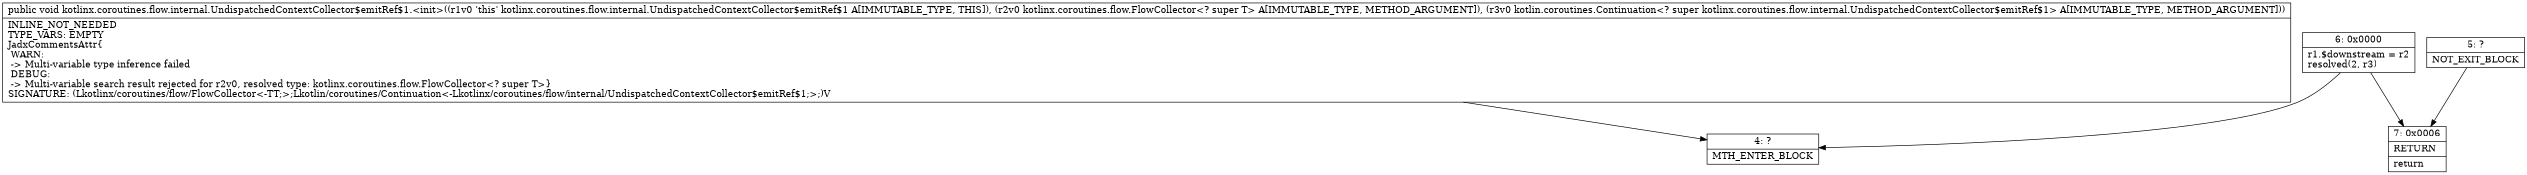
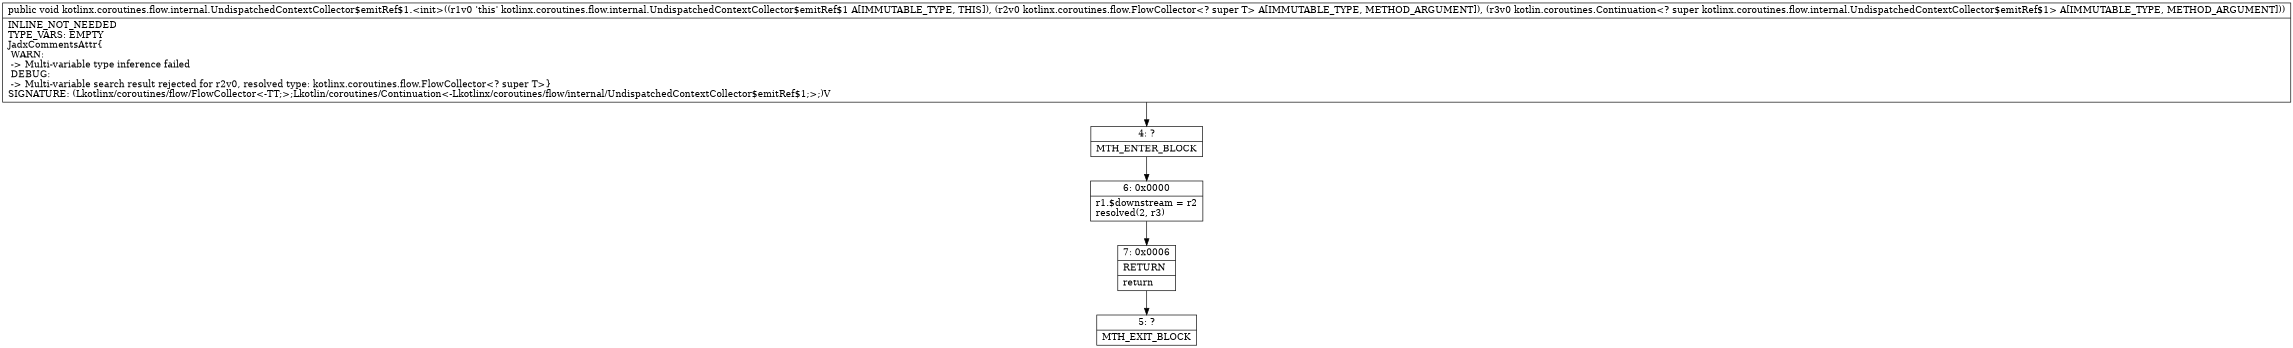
node "5: ?": text "NOT_EXIT_BLOCK" -> "MTH_EXIT_BLOCK"
edge "5: ?" -> "7: 0x0006": reversed
edge "6: 0x0000" -> "4: ?": reversed
